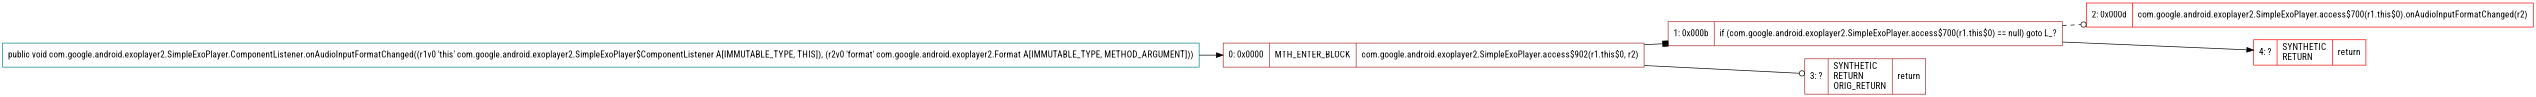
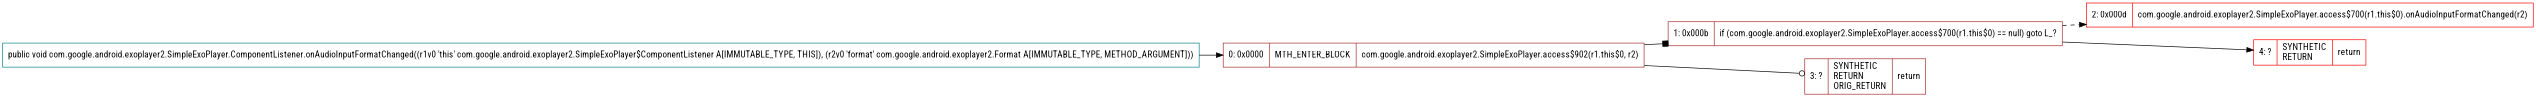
edge "1: 0x000b" -> "2: 0x000d": arrowhead odot -> normal
